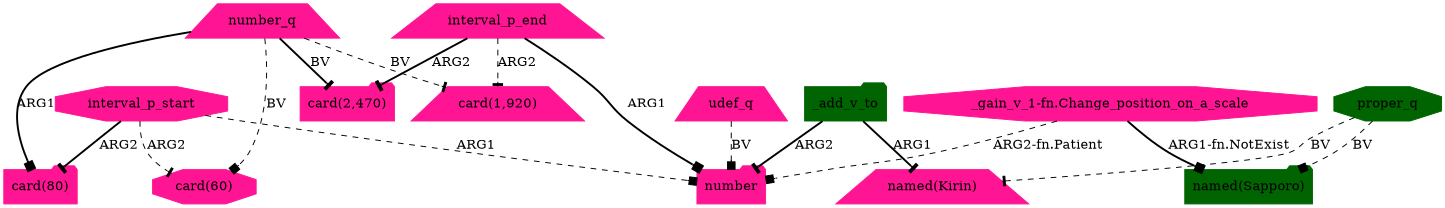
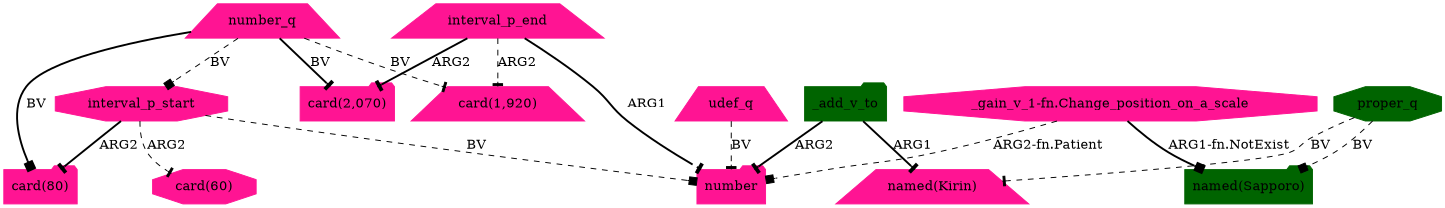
edge "interval_p_end" -> "number": arrowhead box -> tee
edge "number_q" -> "card(80)": label "ARG1" -> "BV"
node "card(2,470)": label "card(2,470)" -> "card(2,070)"
edge "number_q" -> "card(60)": now "number_q" -> "interval_p_start"
edge "udef_q" -> "number": arrowhead box -> tee
edge "interval_p_start" -> "number": label "ARG1" -> "BV"
